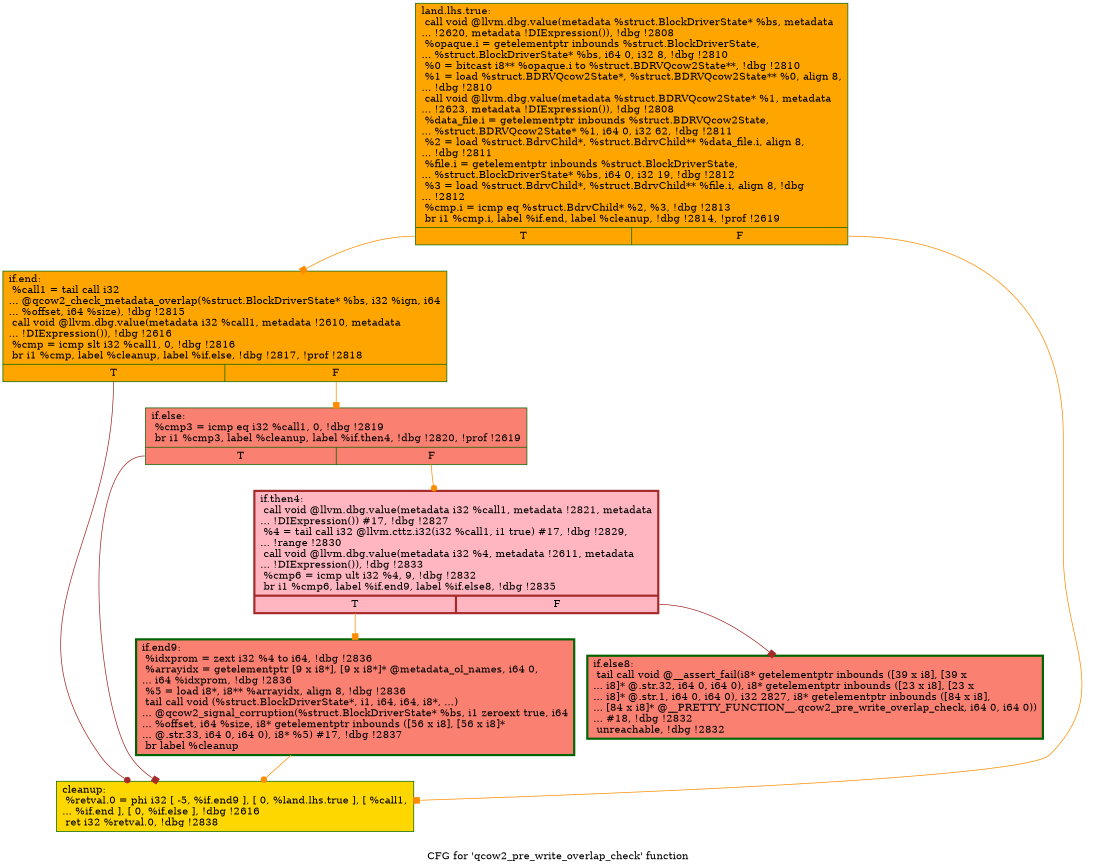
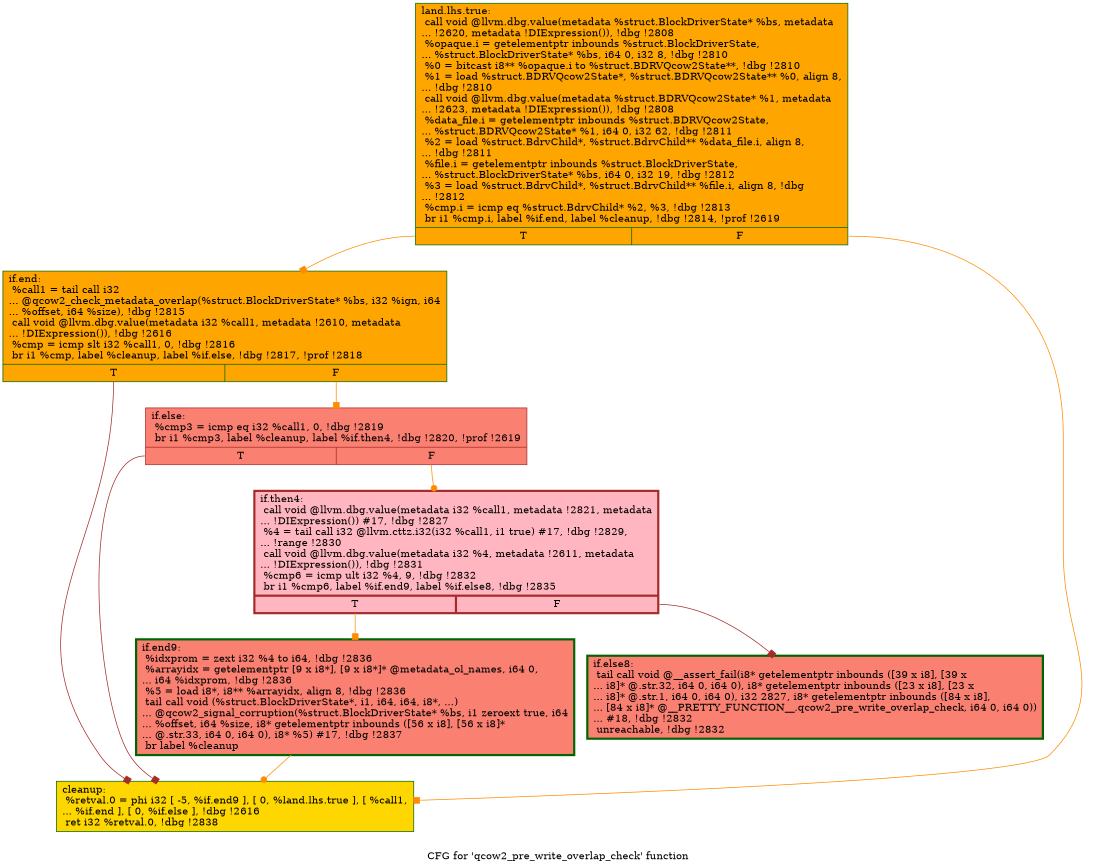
node "if.else:": color darkgreen -> brown
node "if.then4:": text "... !DIExpression()), !dbg !2833" -> "... !DIExpression()), !dbg !2831"
edge "if.end:" -> "cleanup:": arrowhead dot -> box
